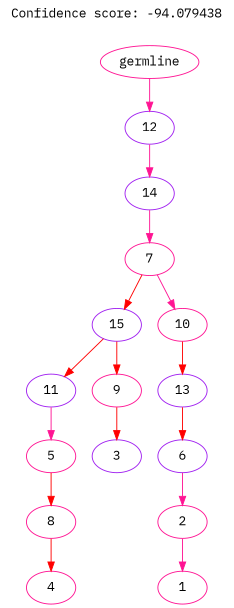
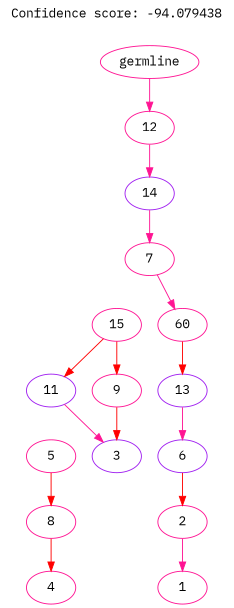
node "12": color purple -> deeppink
edge "7" -> "15": removed
node "15": color purple -> deeppink
node "10": label "10" -> "60"
edge "11" -> "5": now "11" -> "3"
edge "13" -> "6": color red -> deeppink
edge "6" -> "2": color deeppink -> red
